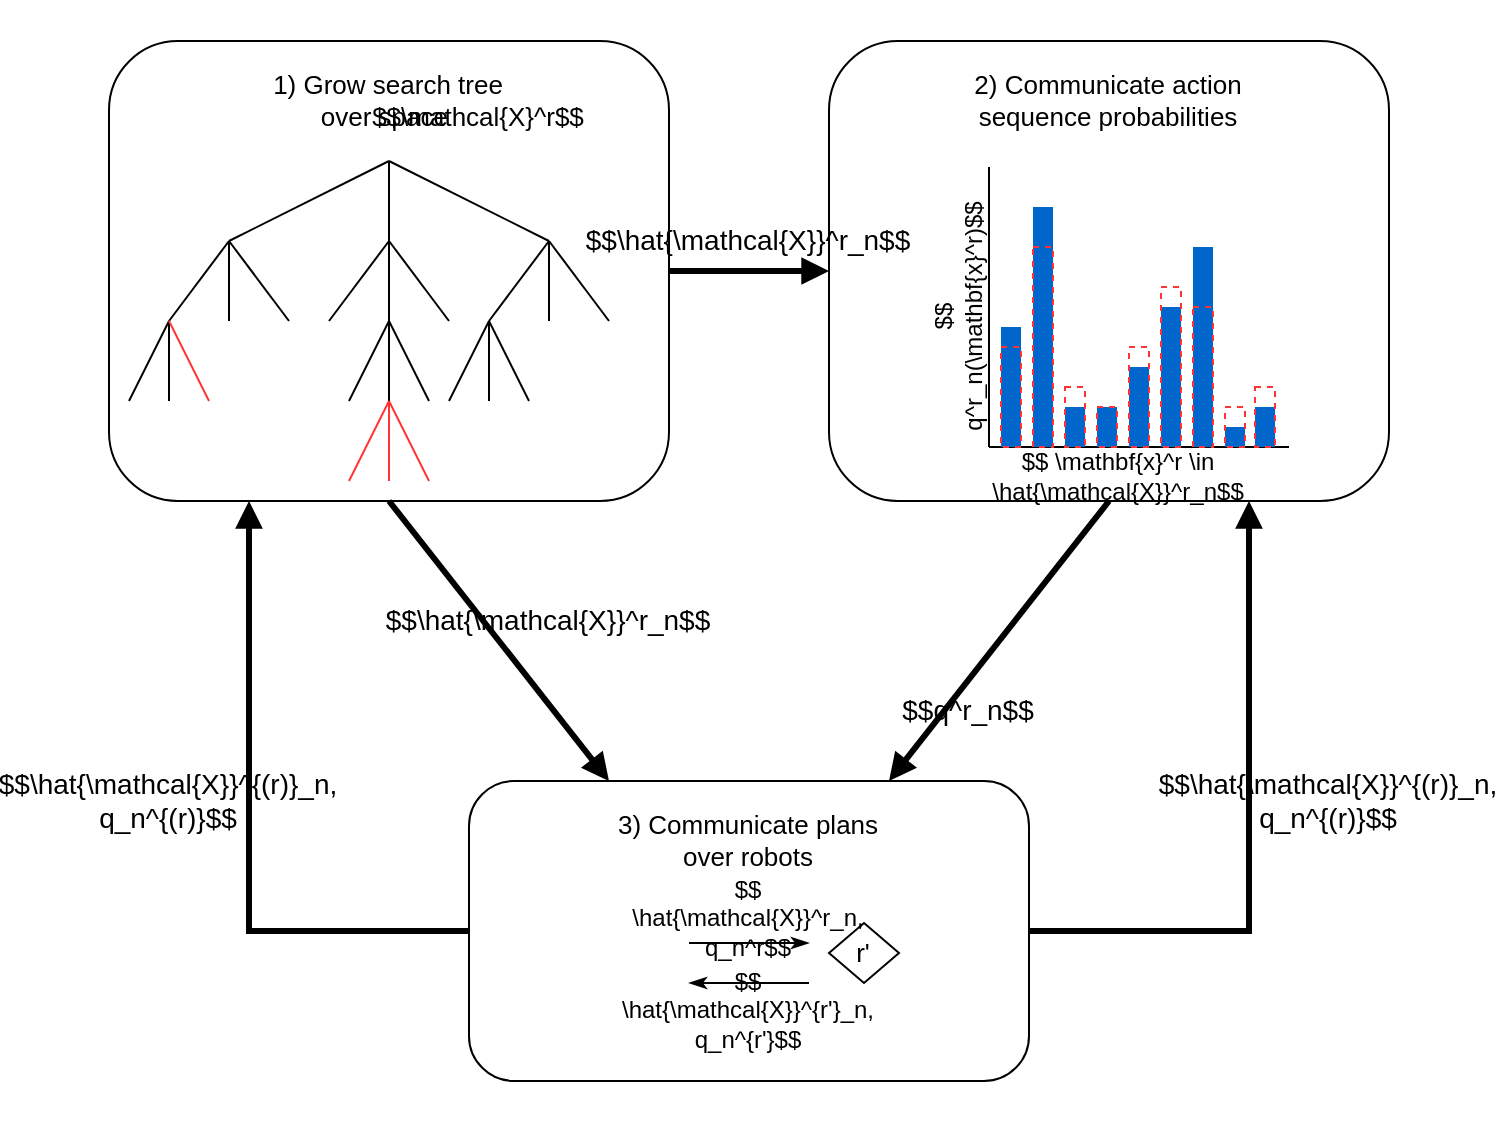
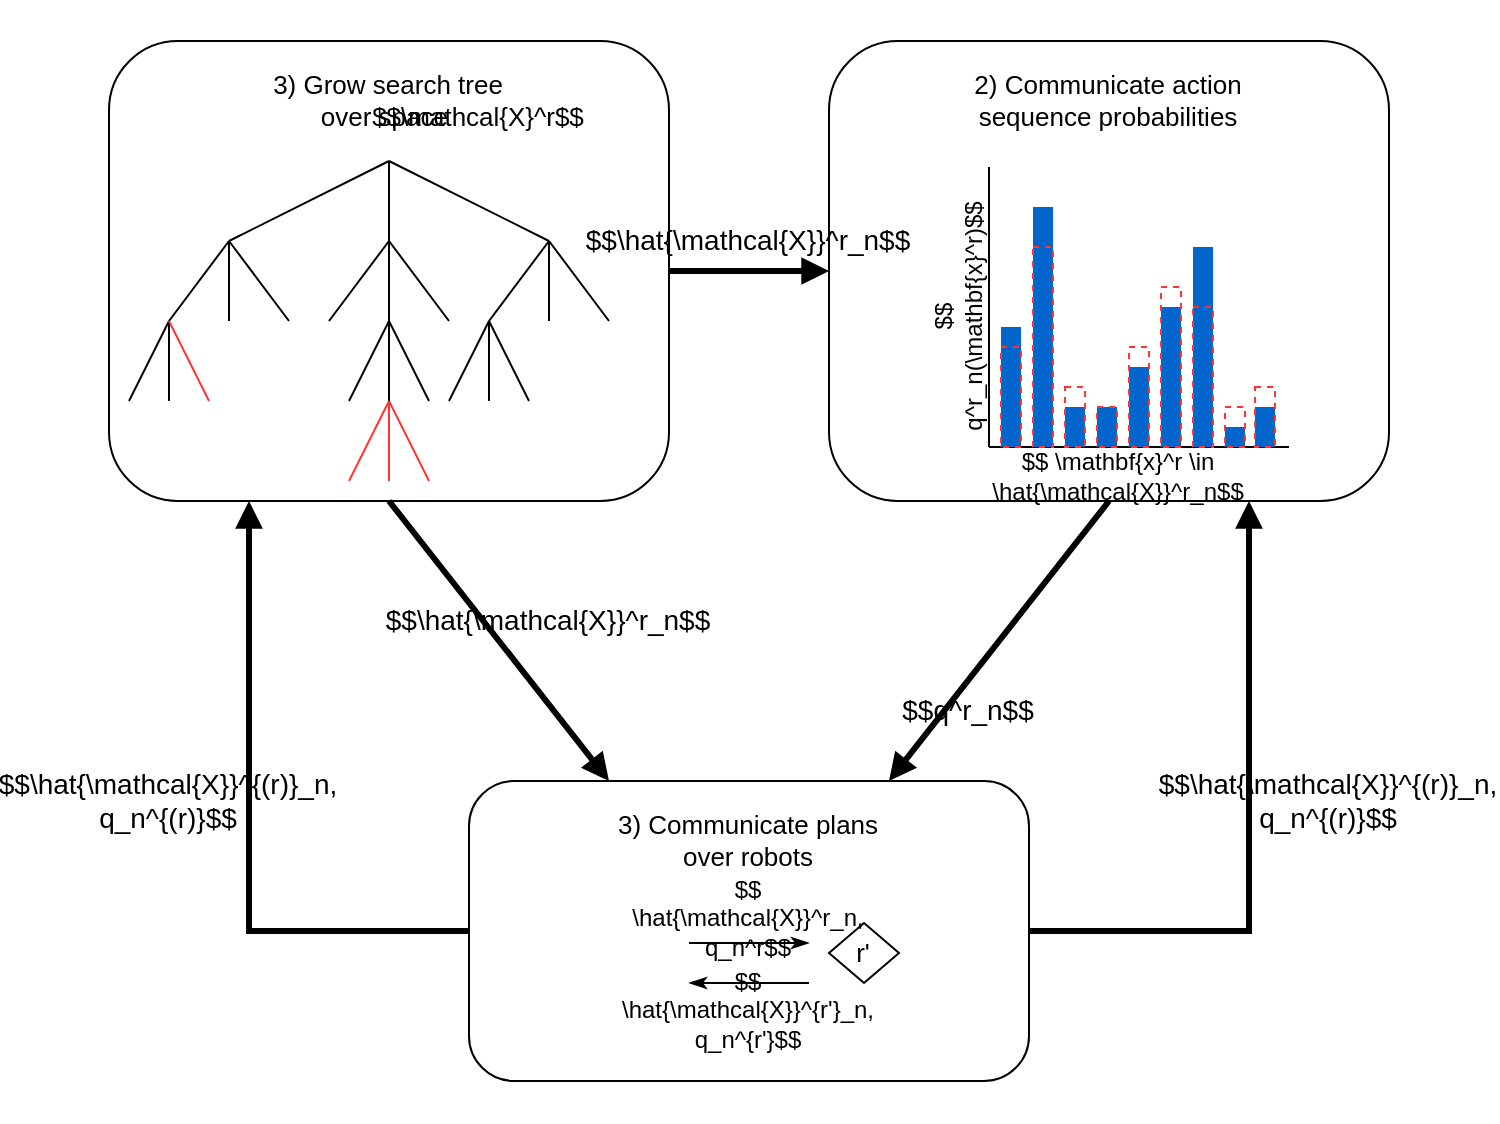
node "1) Grow search tree over space": label "1) Grow search tree over space" -> "3) Grow search tree over space"
